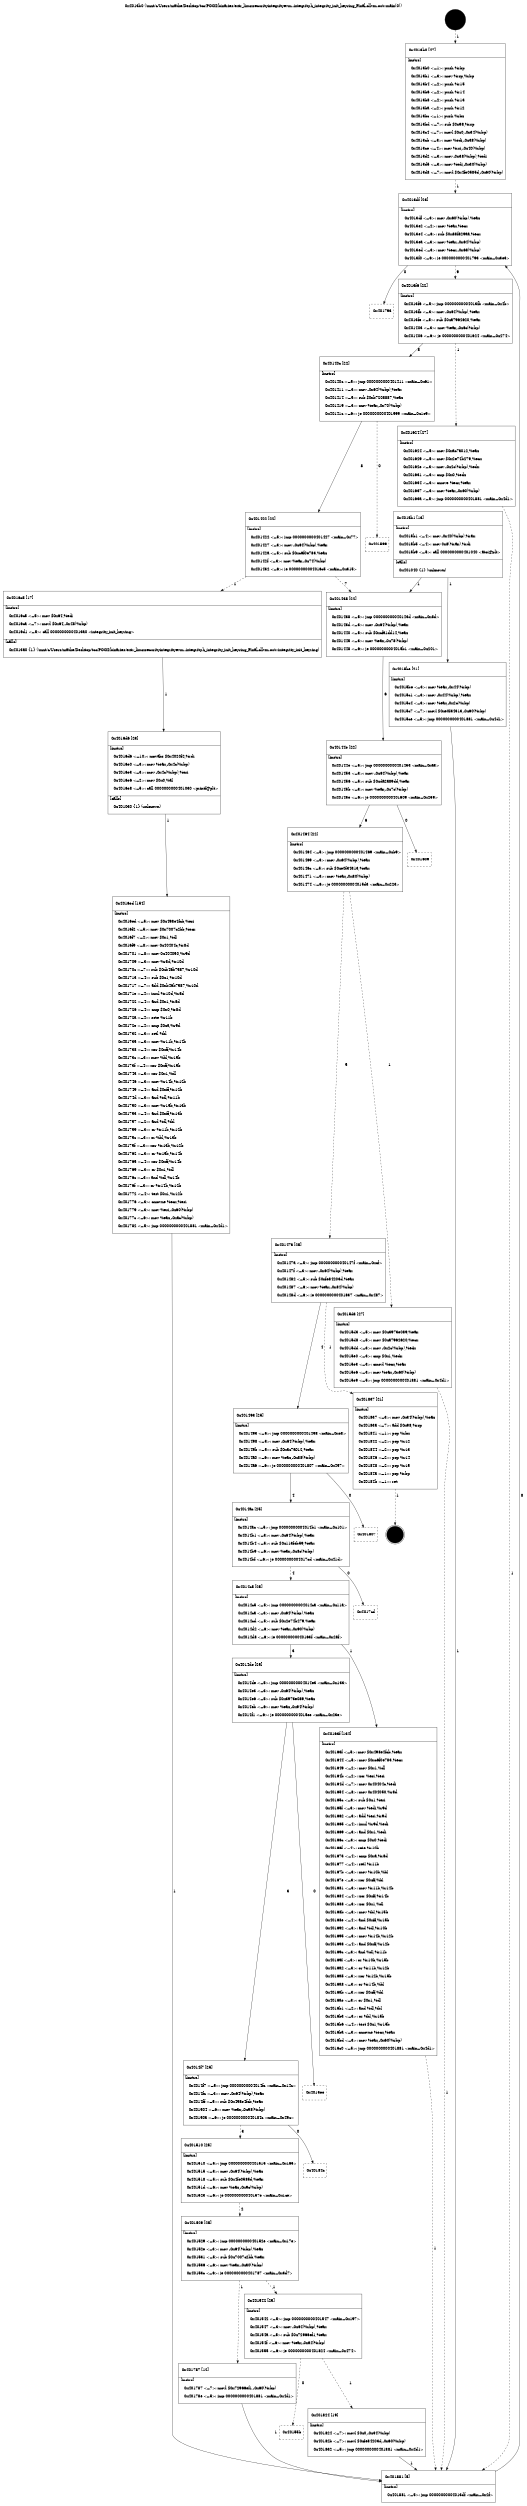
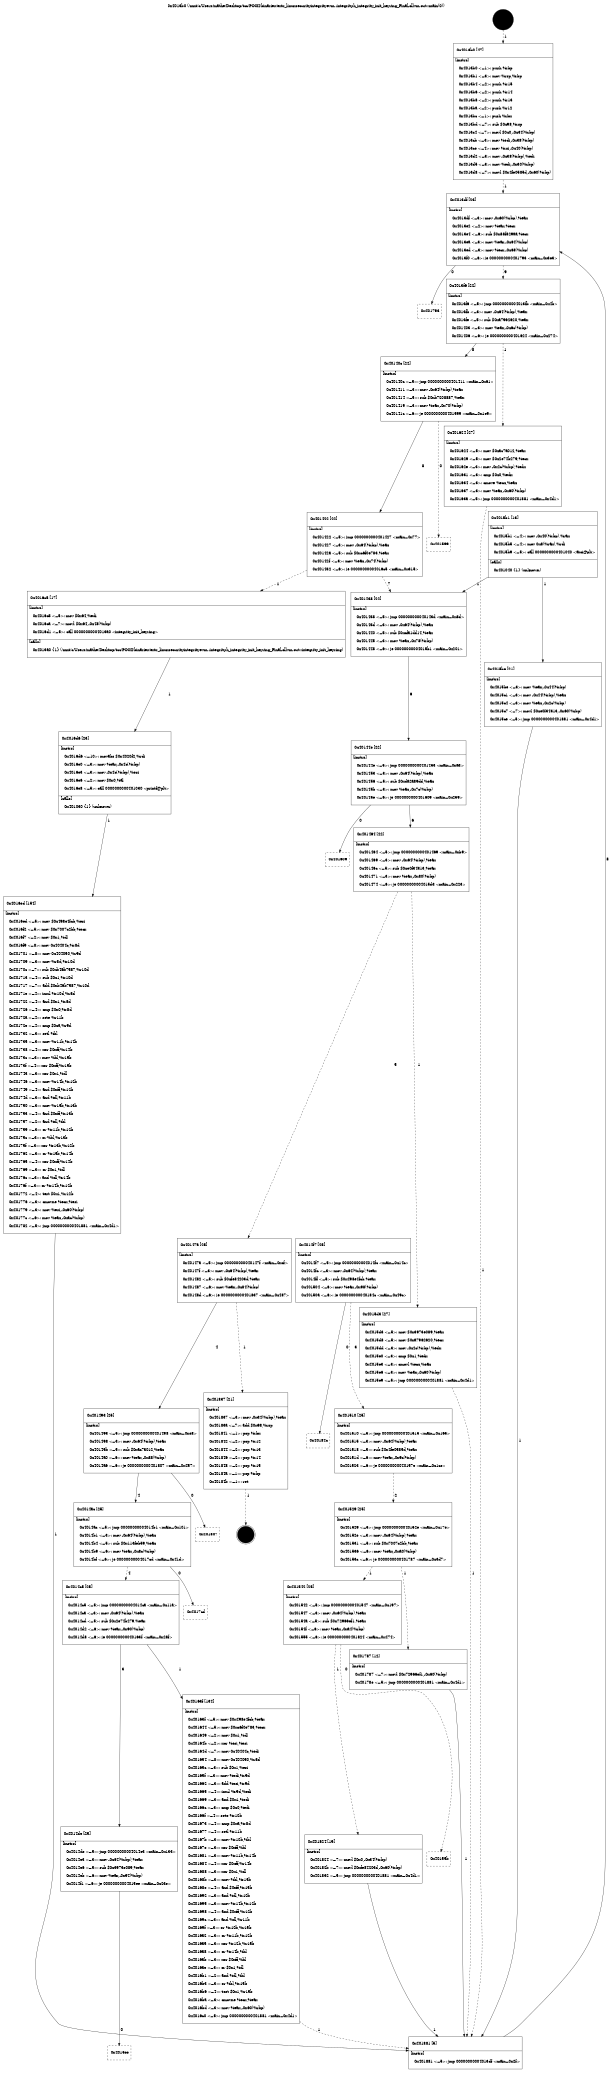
edge "0x4014de [25]" -> "0x4014f7 [25]": removed, label "3"
